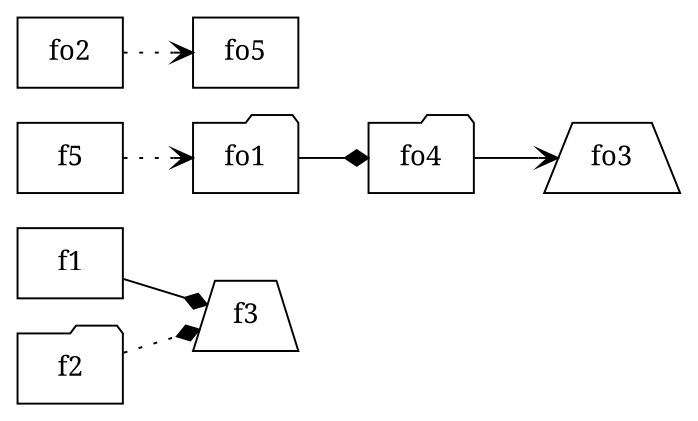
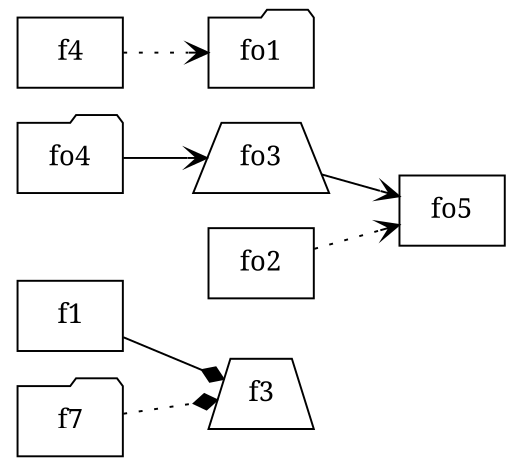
node "f5": label "f5" -> "f4"
edge "fo1" -> "fo4": removed
edge "fo3" -> "fo5": added
node "f2": label "f2" -> "f7"
